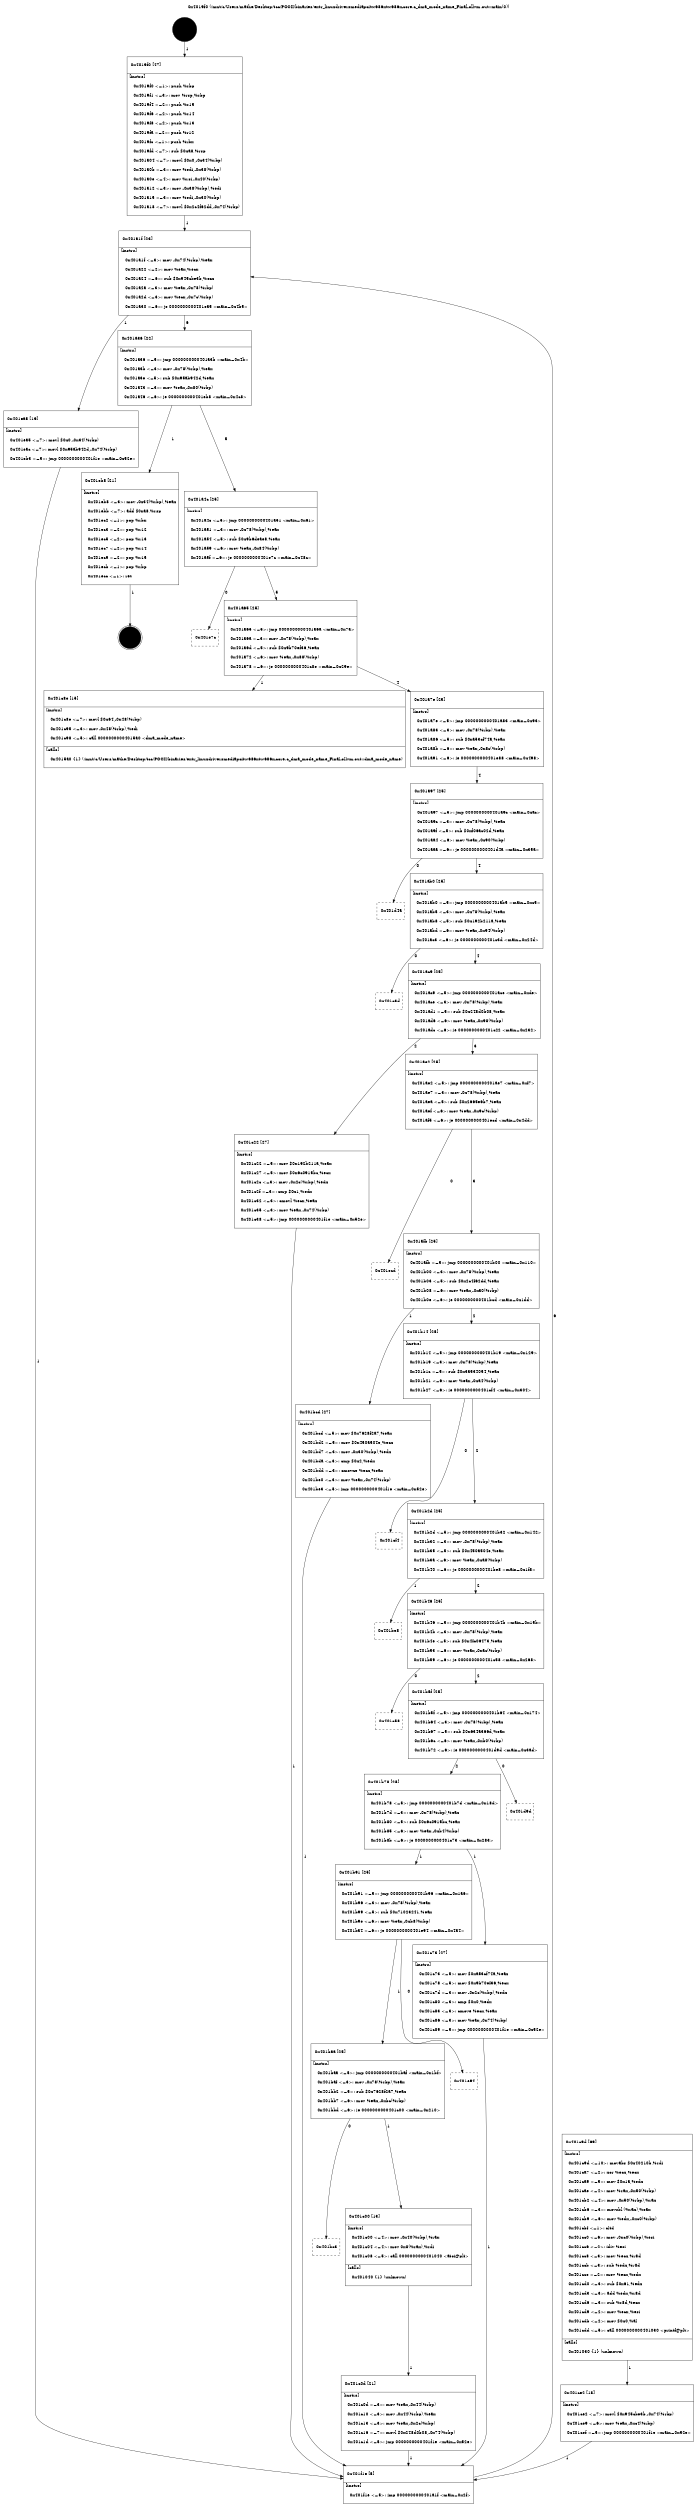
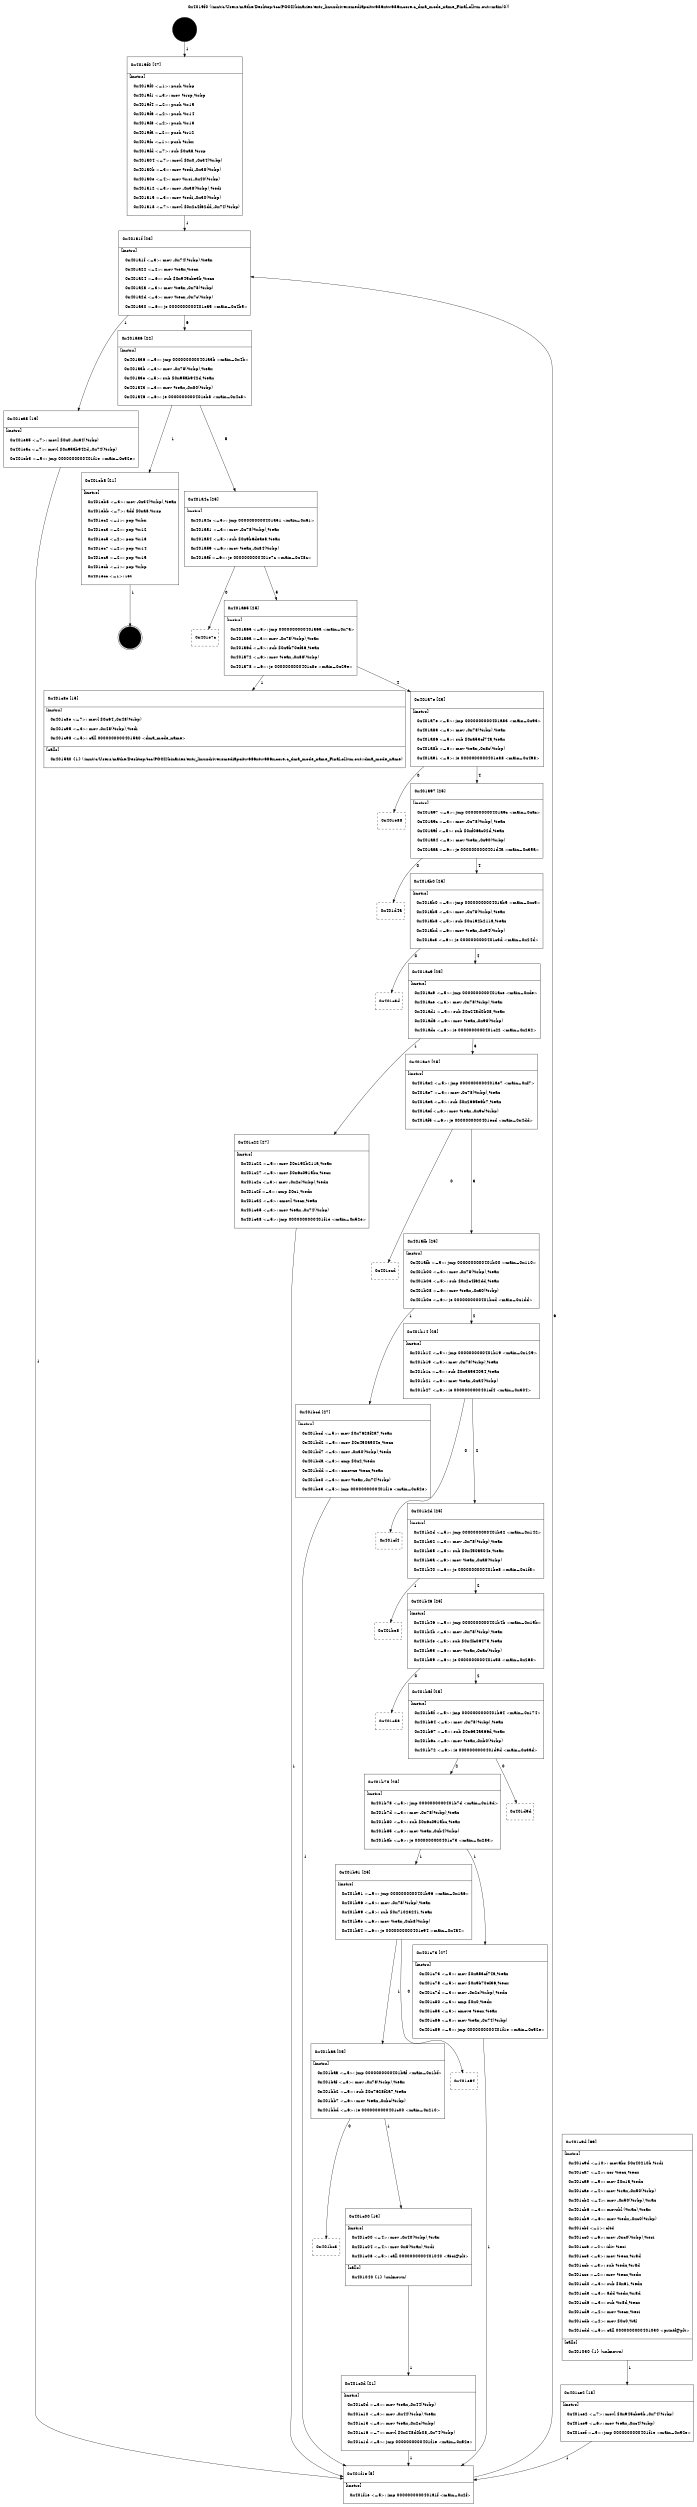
node "0x401e88": added
edge "0x401ac9 [25]" -> "0x401c22 [27]": label " 2" -> " 1"
